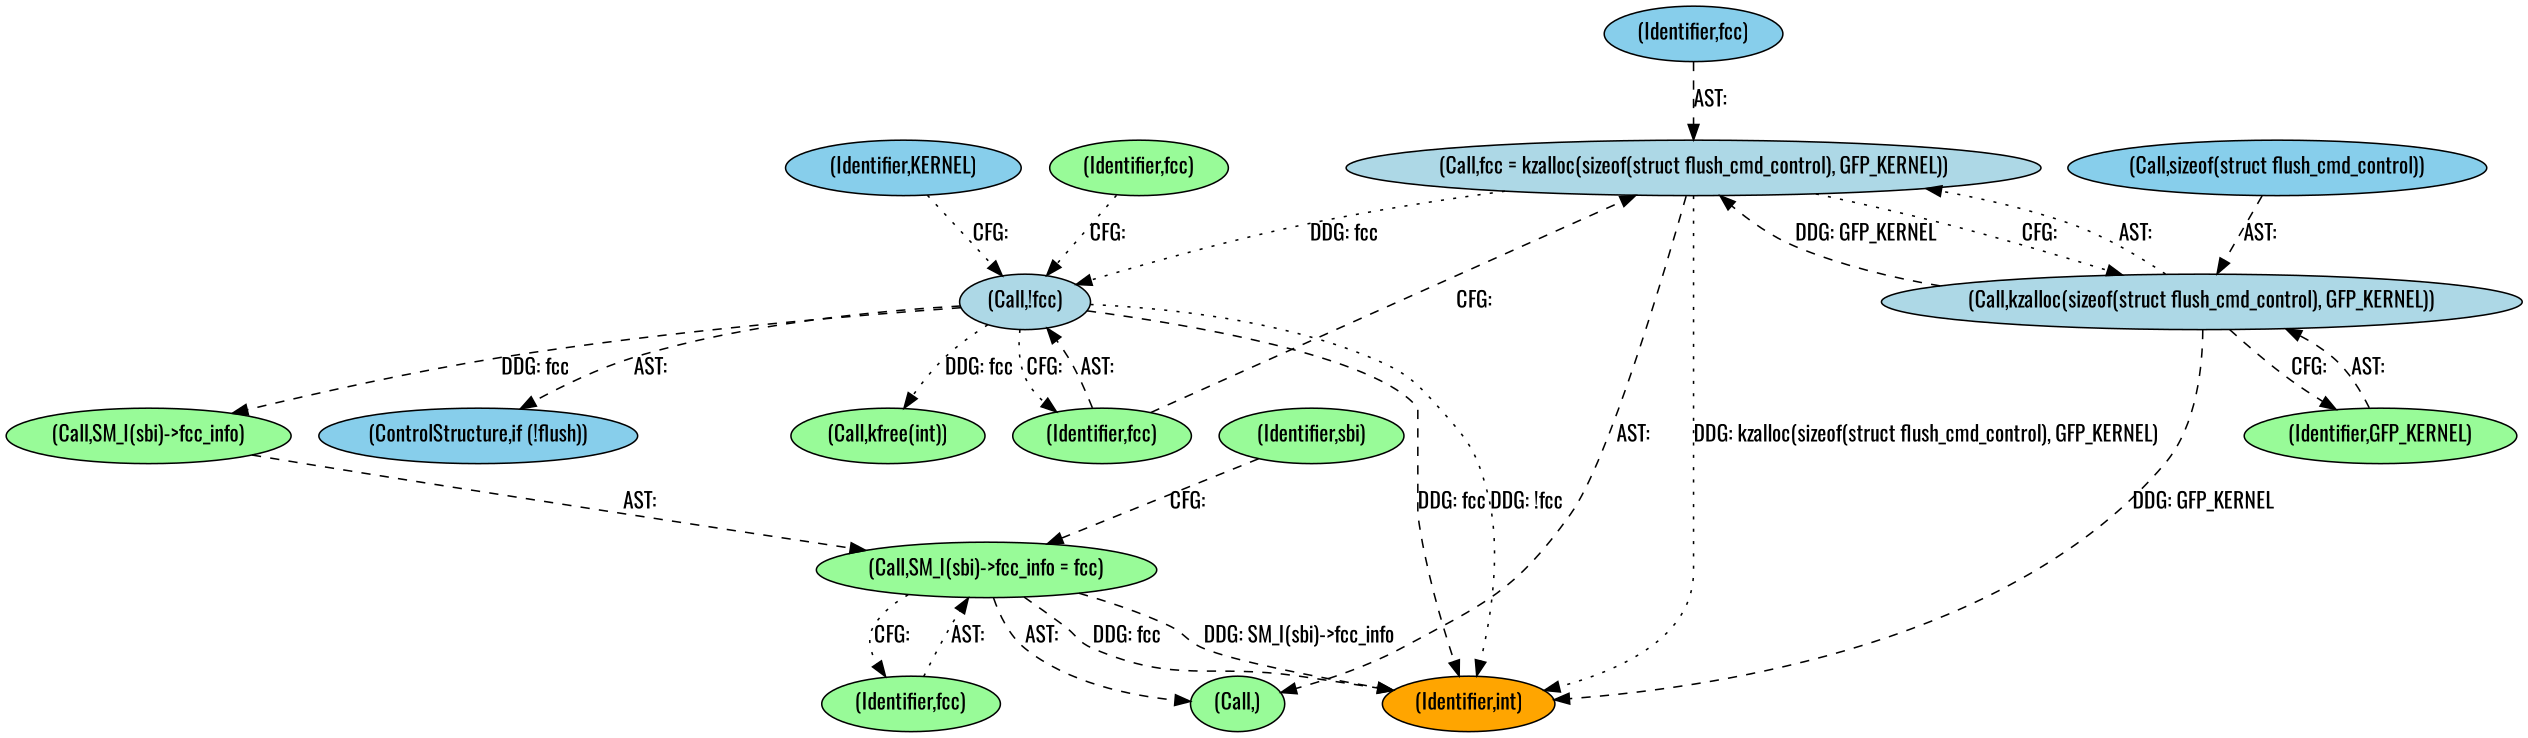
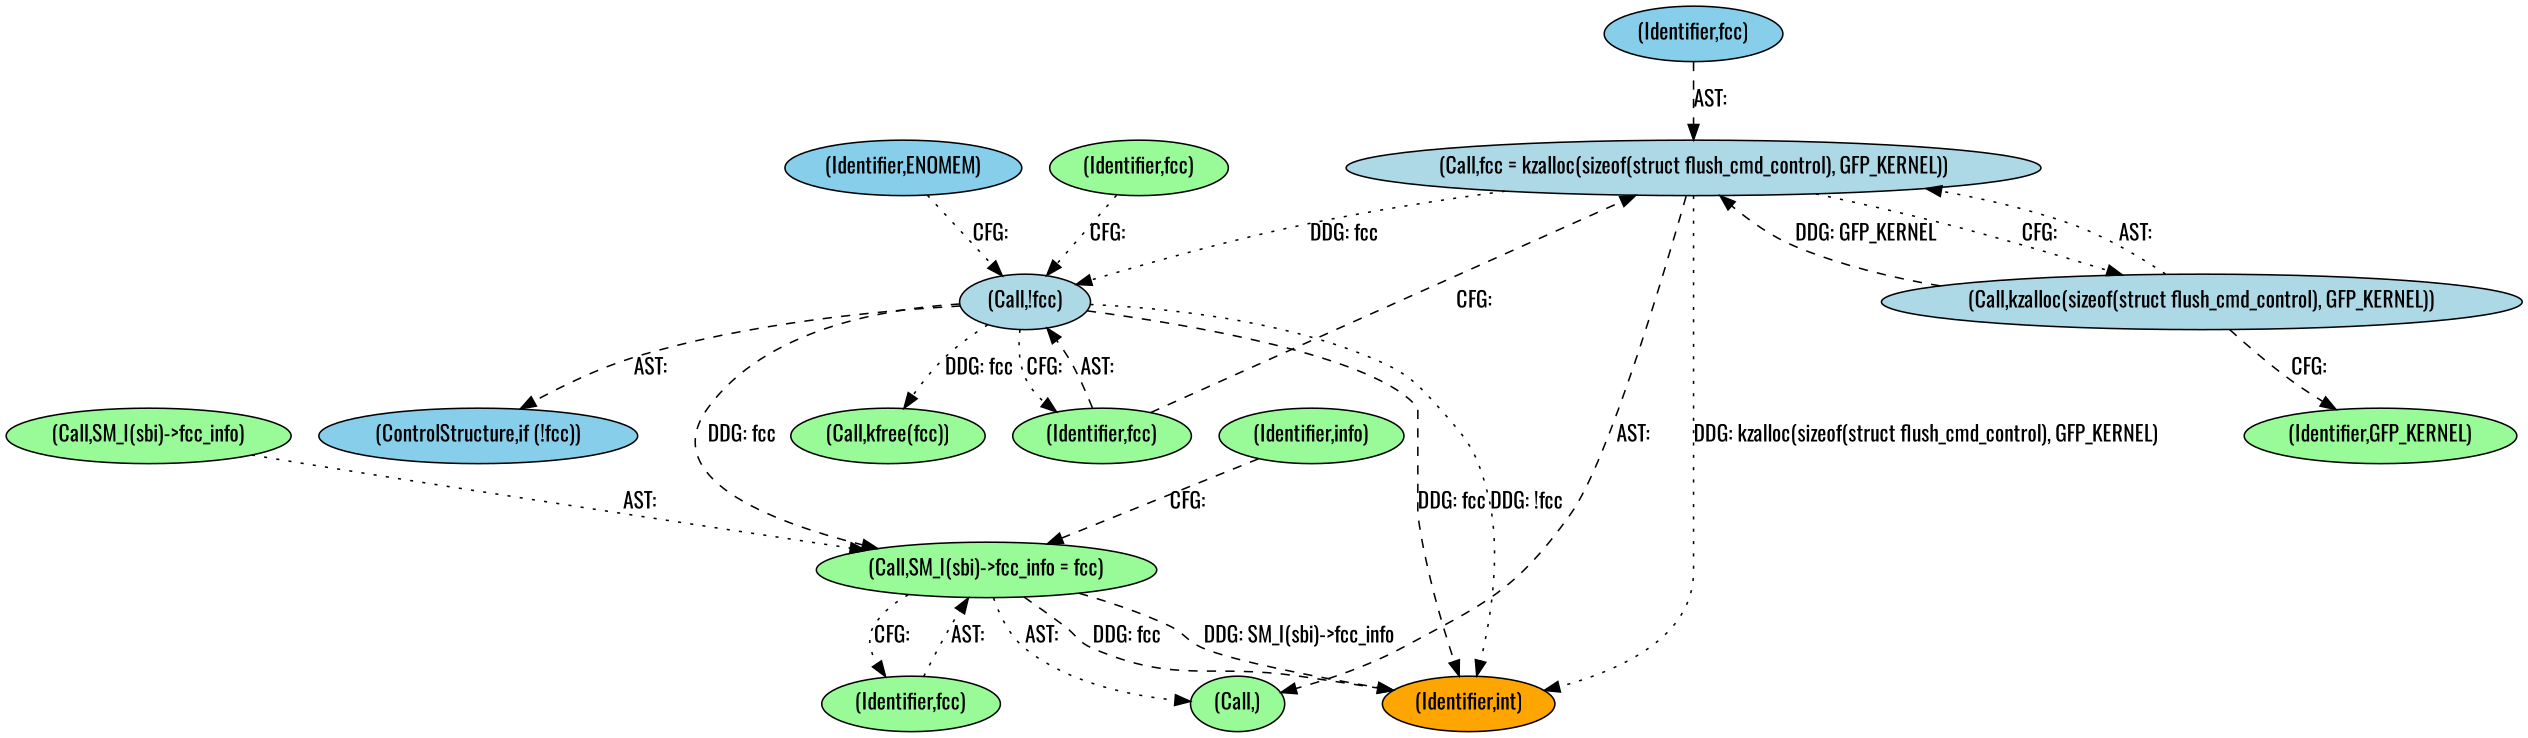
node "(Identifier,KERNEL)": label "(Identifier,KERNEL)" -> "(Identifier,ENOMEM)"
node "(Call,sizeof(struct flush_cmd_control))": removed
edge "(Call,!fcc)" -> "(Call,SM_I(sbi)->fcc_info)": now "(Call,!fcc)" -> "(Call,SM_I(sbi)->fcc_info = fcc)"
edge "(Identifier,GFP_KERNEL)" -> "(Call,kzalloc(sizeof(struct flush_cmd_control), GFP_KERNEL))": removed, label "AST:"
node "(ControlStructure,if (!flush))": label "(ControlStructure,if (!flush))" -> "(ControlStructure,if (!fcc))"
node "(Call,kfree(int))": label "(Call,kfree(int))" -> "(Call,kfree(fcc))"
node "(Identifier,sbi)": label "(Identifier,sbi)" -> "(Identifier,info)"
edge "(Call,SM_I(sbi)->fcc_info)" -> "(Call,SM_I(sbi)->fcc_info = fcc)": style dashed -> dotted
edge "(Call,kzalloc(sizeof(struct flush_cmd_control), GFP_KERNEL))" -> "(Identifier,int)": removed, label "DDG: GFP_KERNEL"
edge "(Call,SM_I(sbi)->fcc_info = fcc)" -> "(Call,)": style dashed -> dotted
